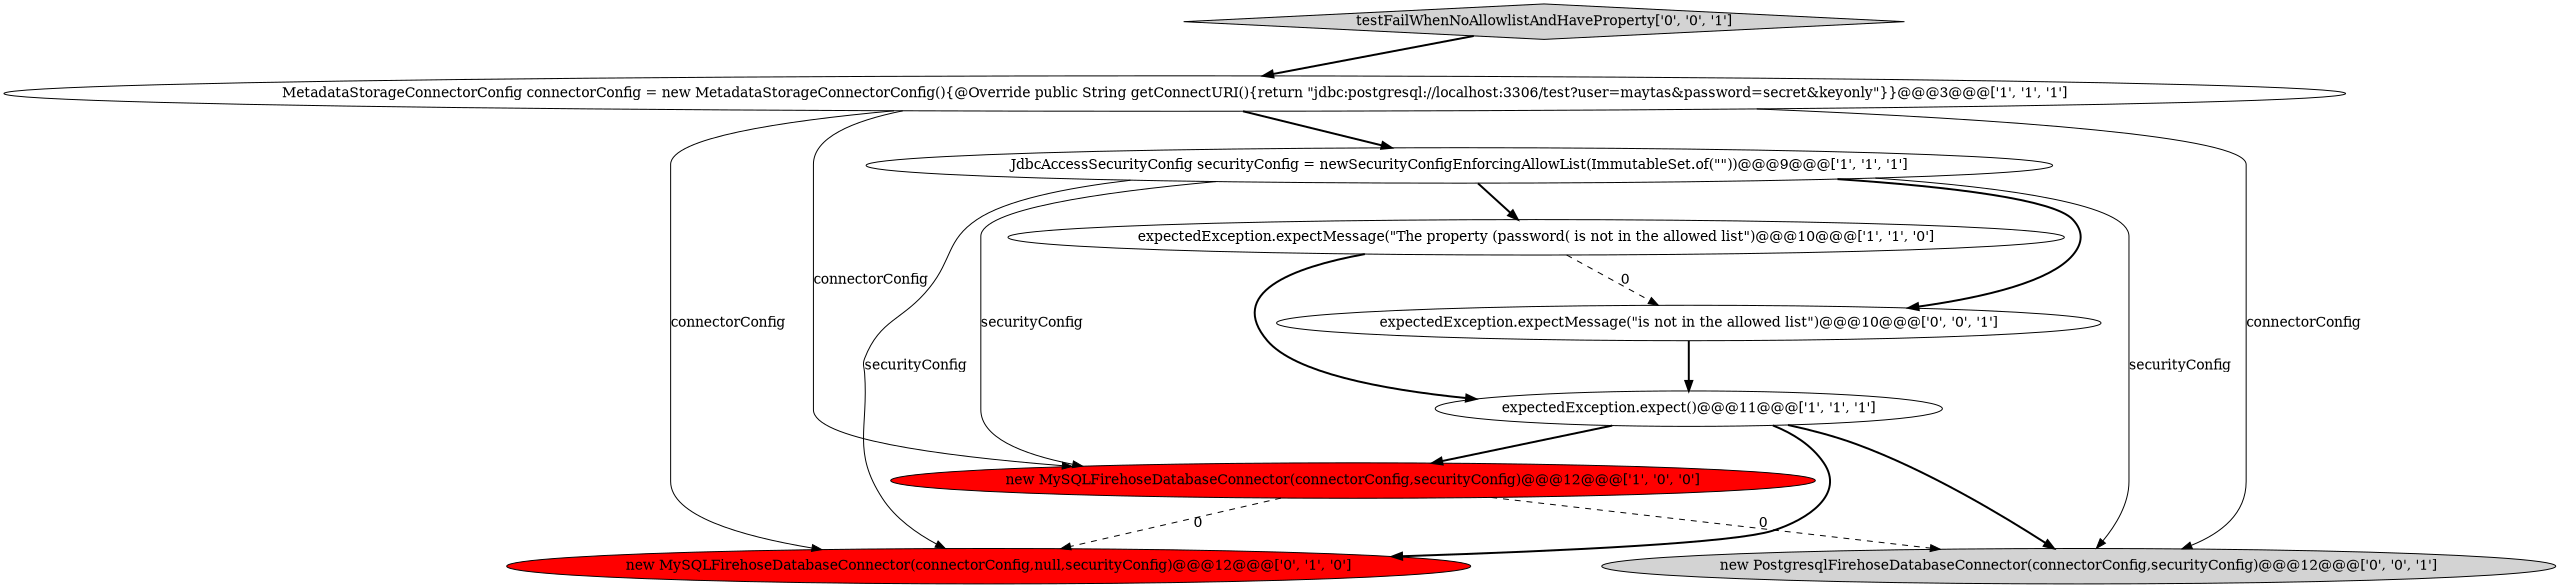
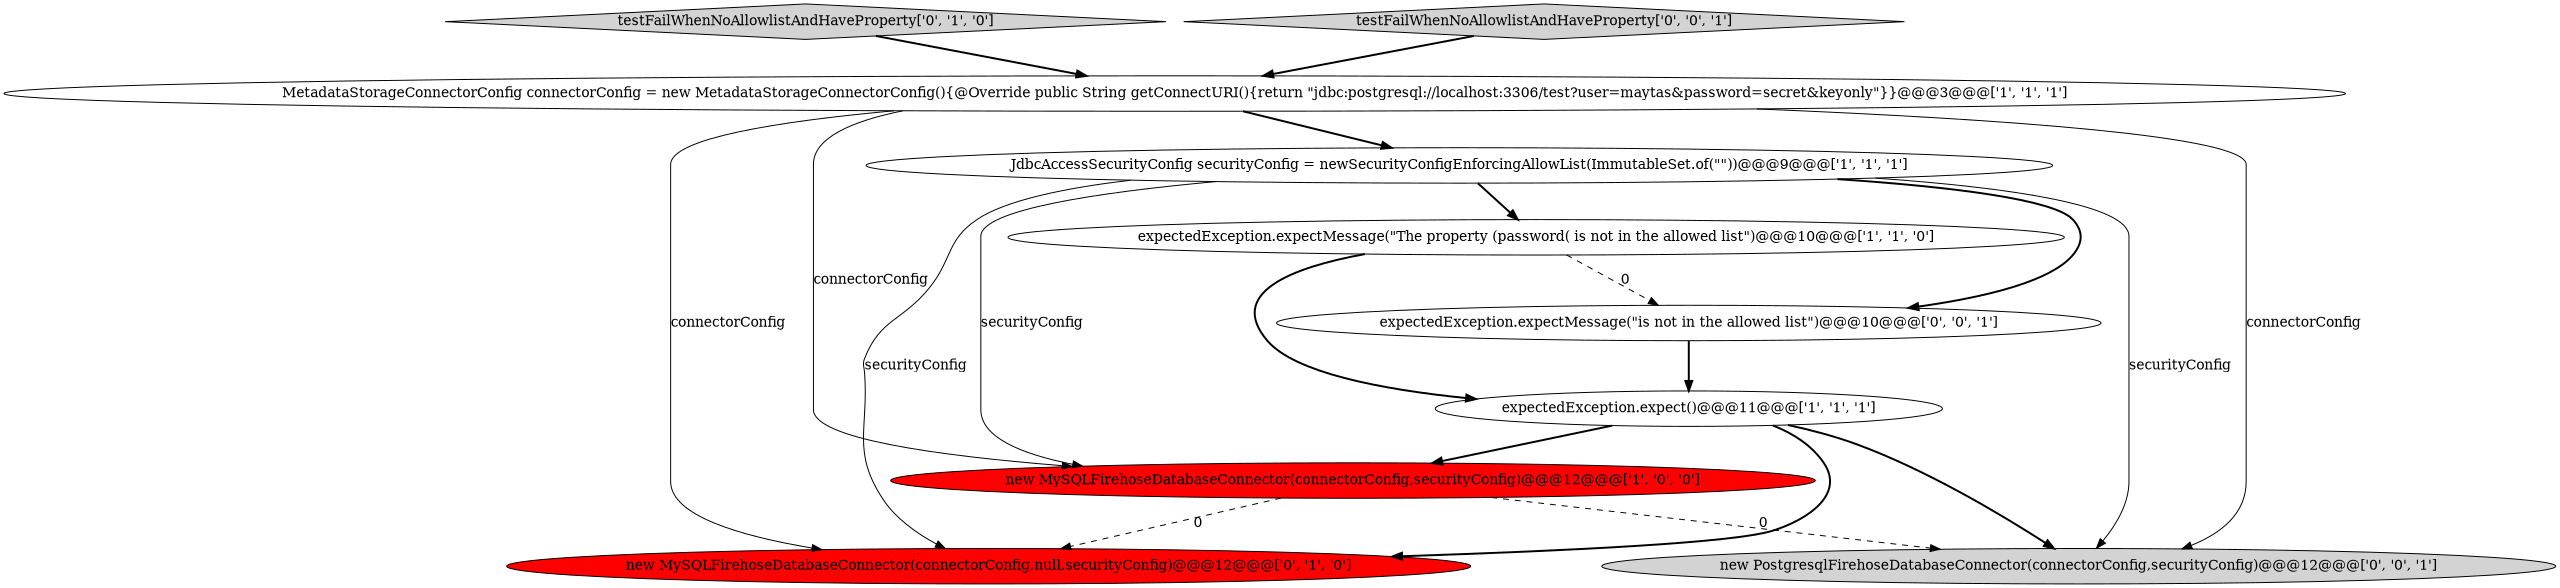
node "testFailWhenNoAllowlistAndHaveProperty['0', '1', '0']": added
